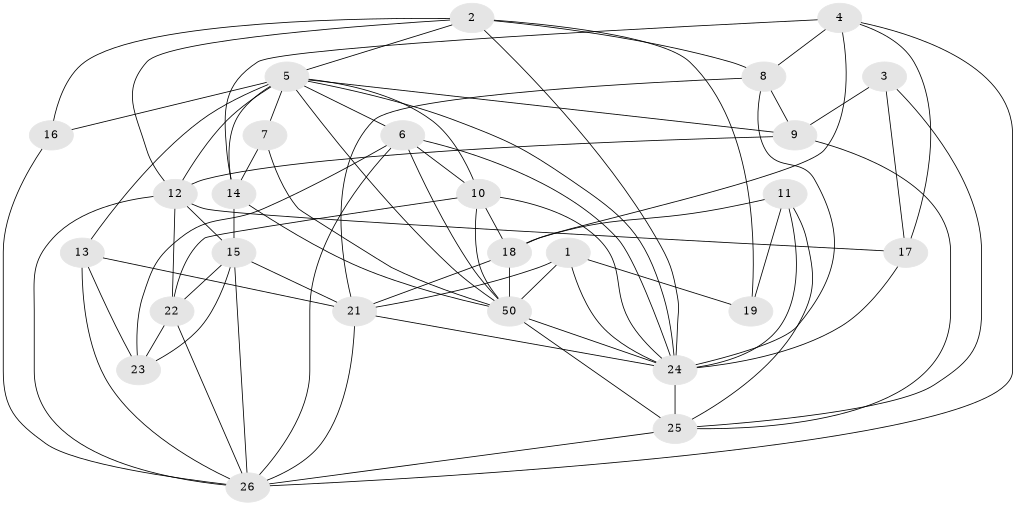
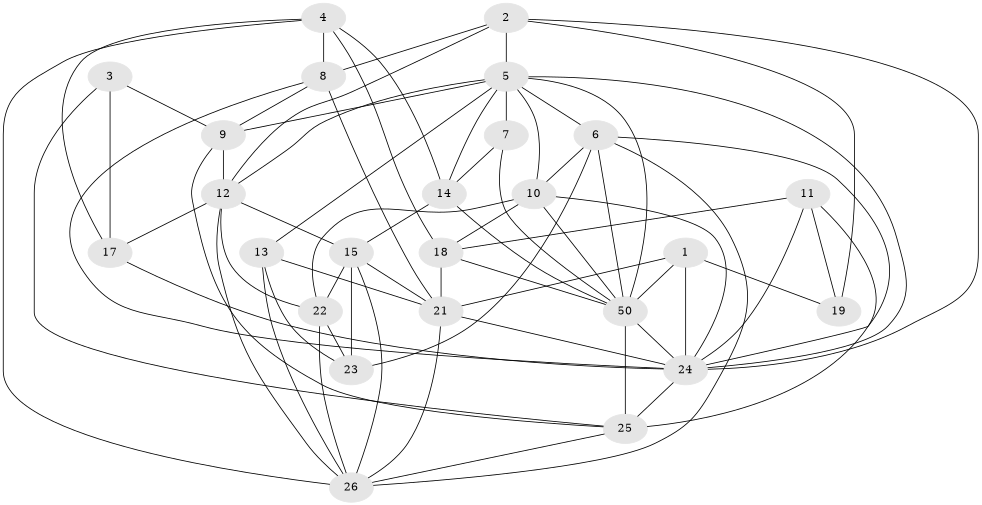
node "16": removed
